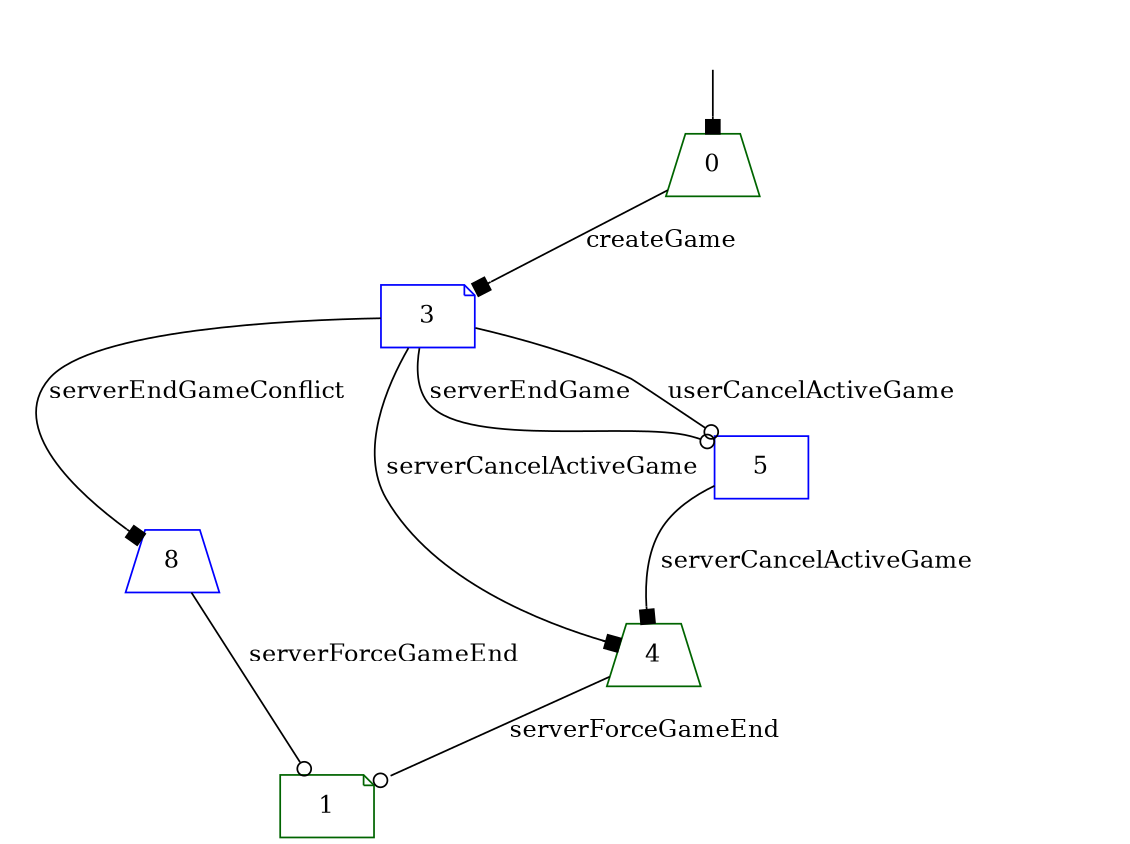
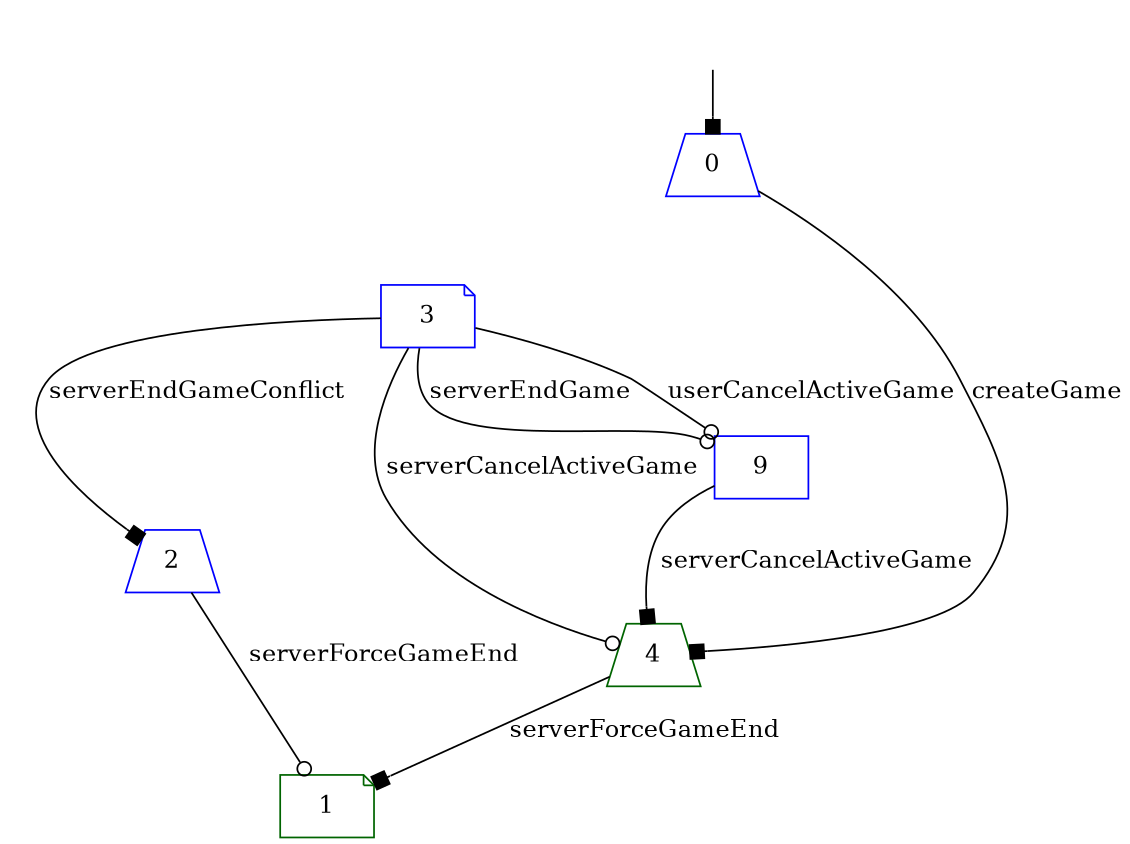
node "0": color darkgreen -> blue
edge "0" -> "3": now "0" -> "4"
node "5": label "5" -> "9"
edge "3" -> "4": arrowhead box -> odot
node "8": label "8" -> "2"
edge "4" -> "1": arrowhead odot -> box
